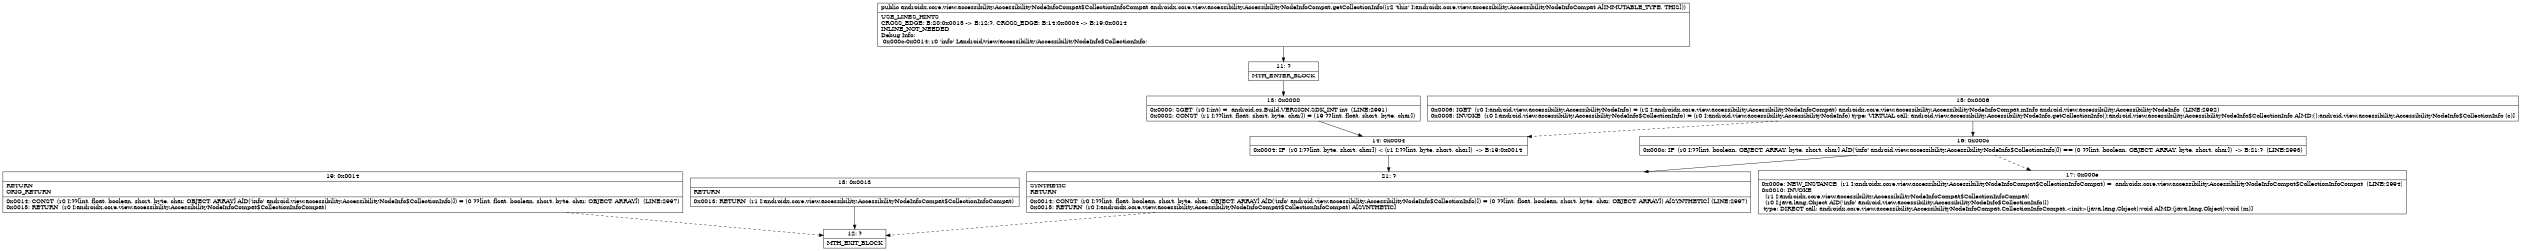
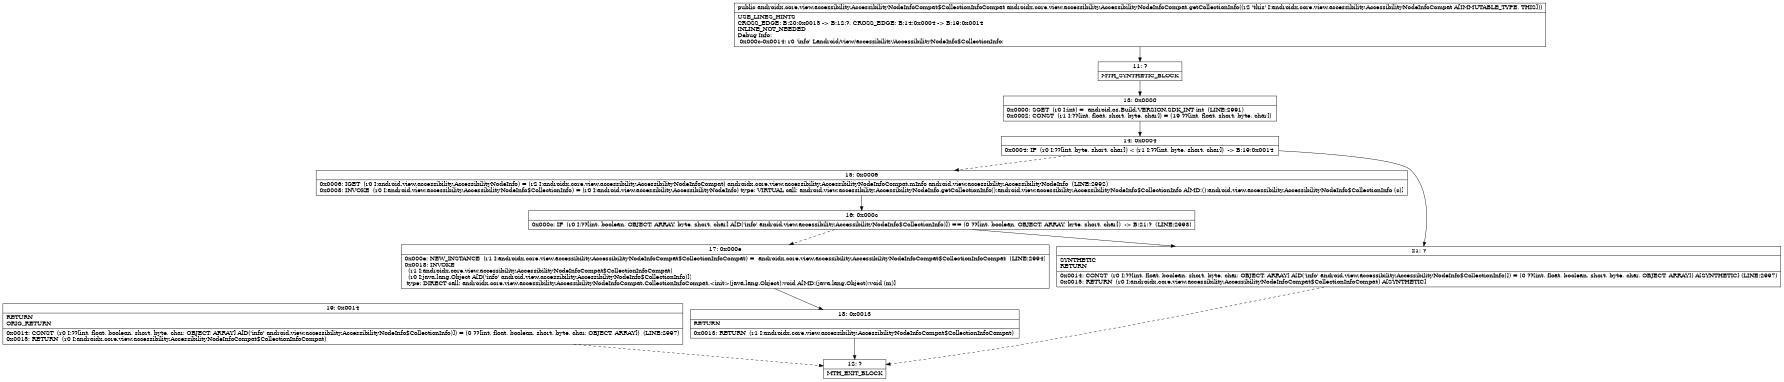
node "11: ?": text "MTH_ENTER_BLOCK" -> "MTH_SYNTHETIC_BLOCK"
edge "15: 0x0006" -> "14: 0x0004": reversed
node "17: 0x000e": text "0x0010: INVOKE" -> "0x0018: INVOKE"
edge "17: 0x000e" -> "18: 0x0013": added
